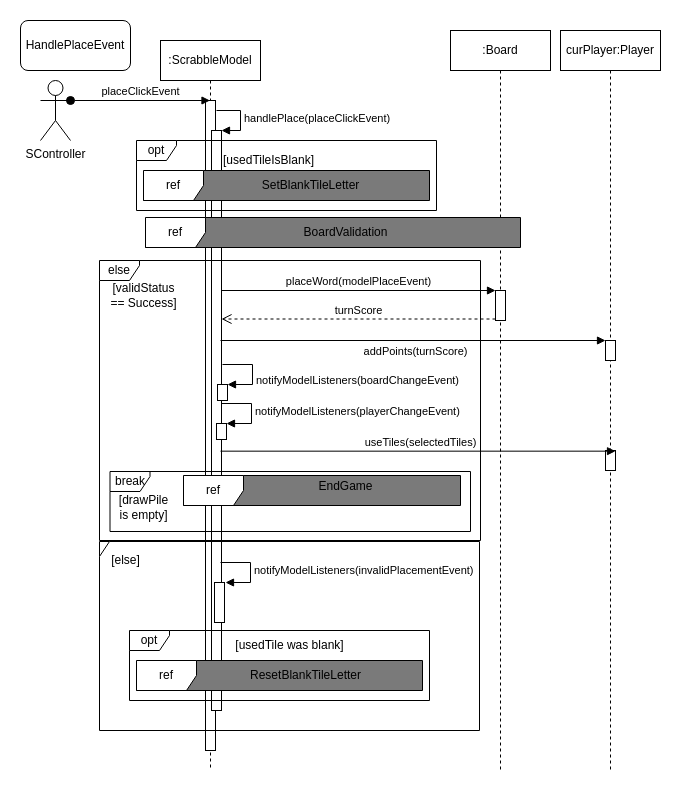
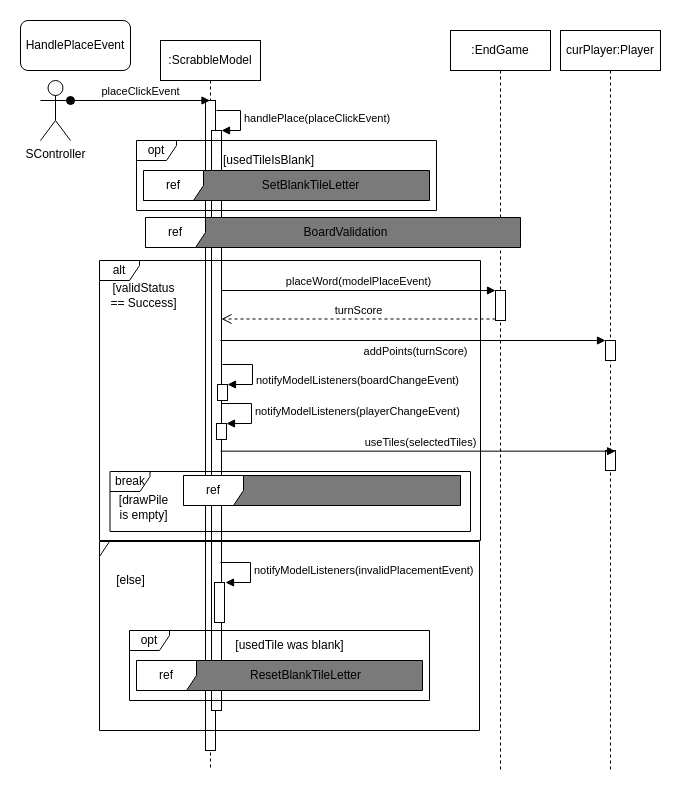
node ":Board": label ":Board" -> ":EndGame"
node "else": label "else" -> "alt"
node "EndGame": removed
node "[else]": moved (126, 561) -> (131, 581)
